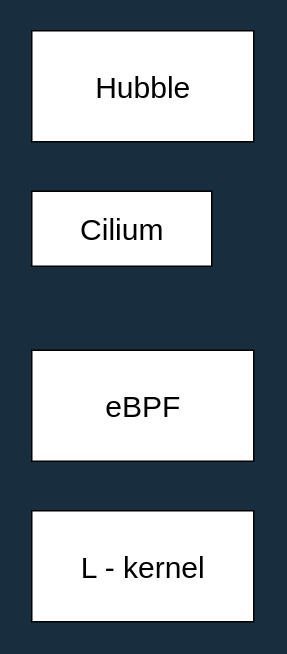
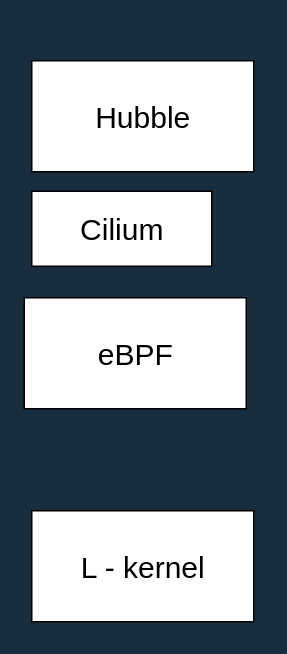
node "Hubble": moved (143, 86) -> (143, 116)
node "eBPF": moved (143, 406) -> (135, 353)
